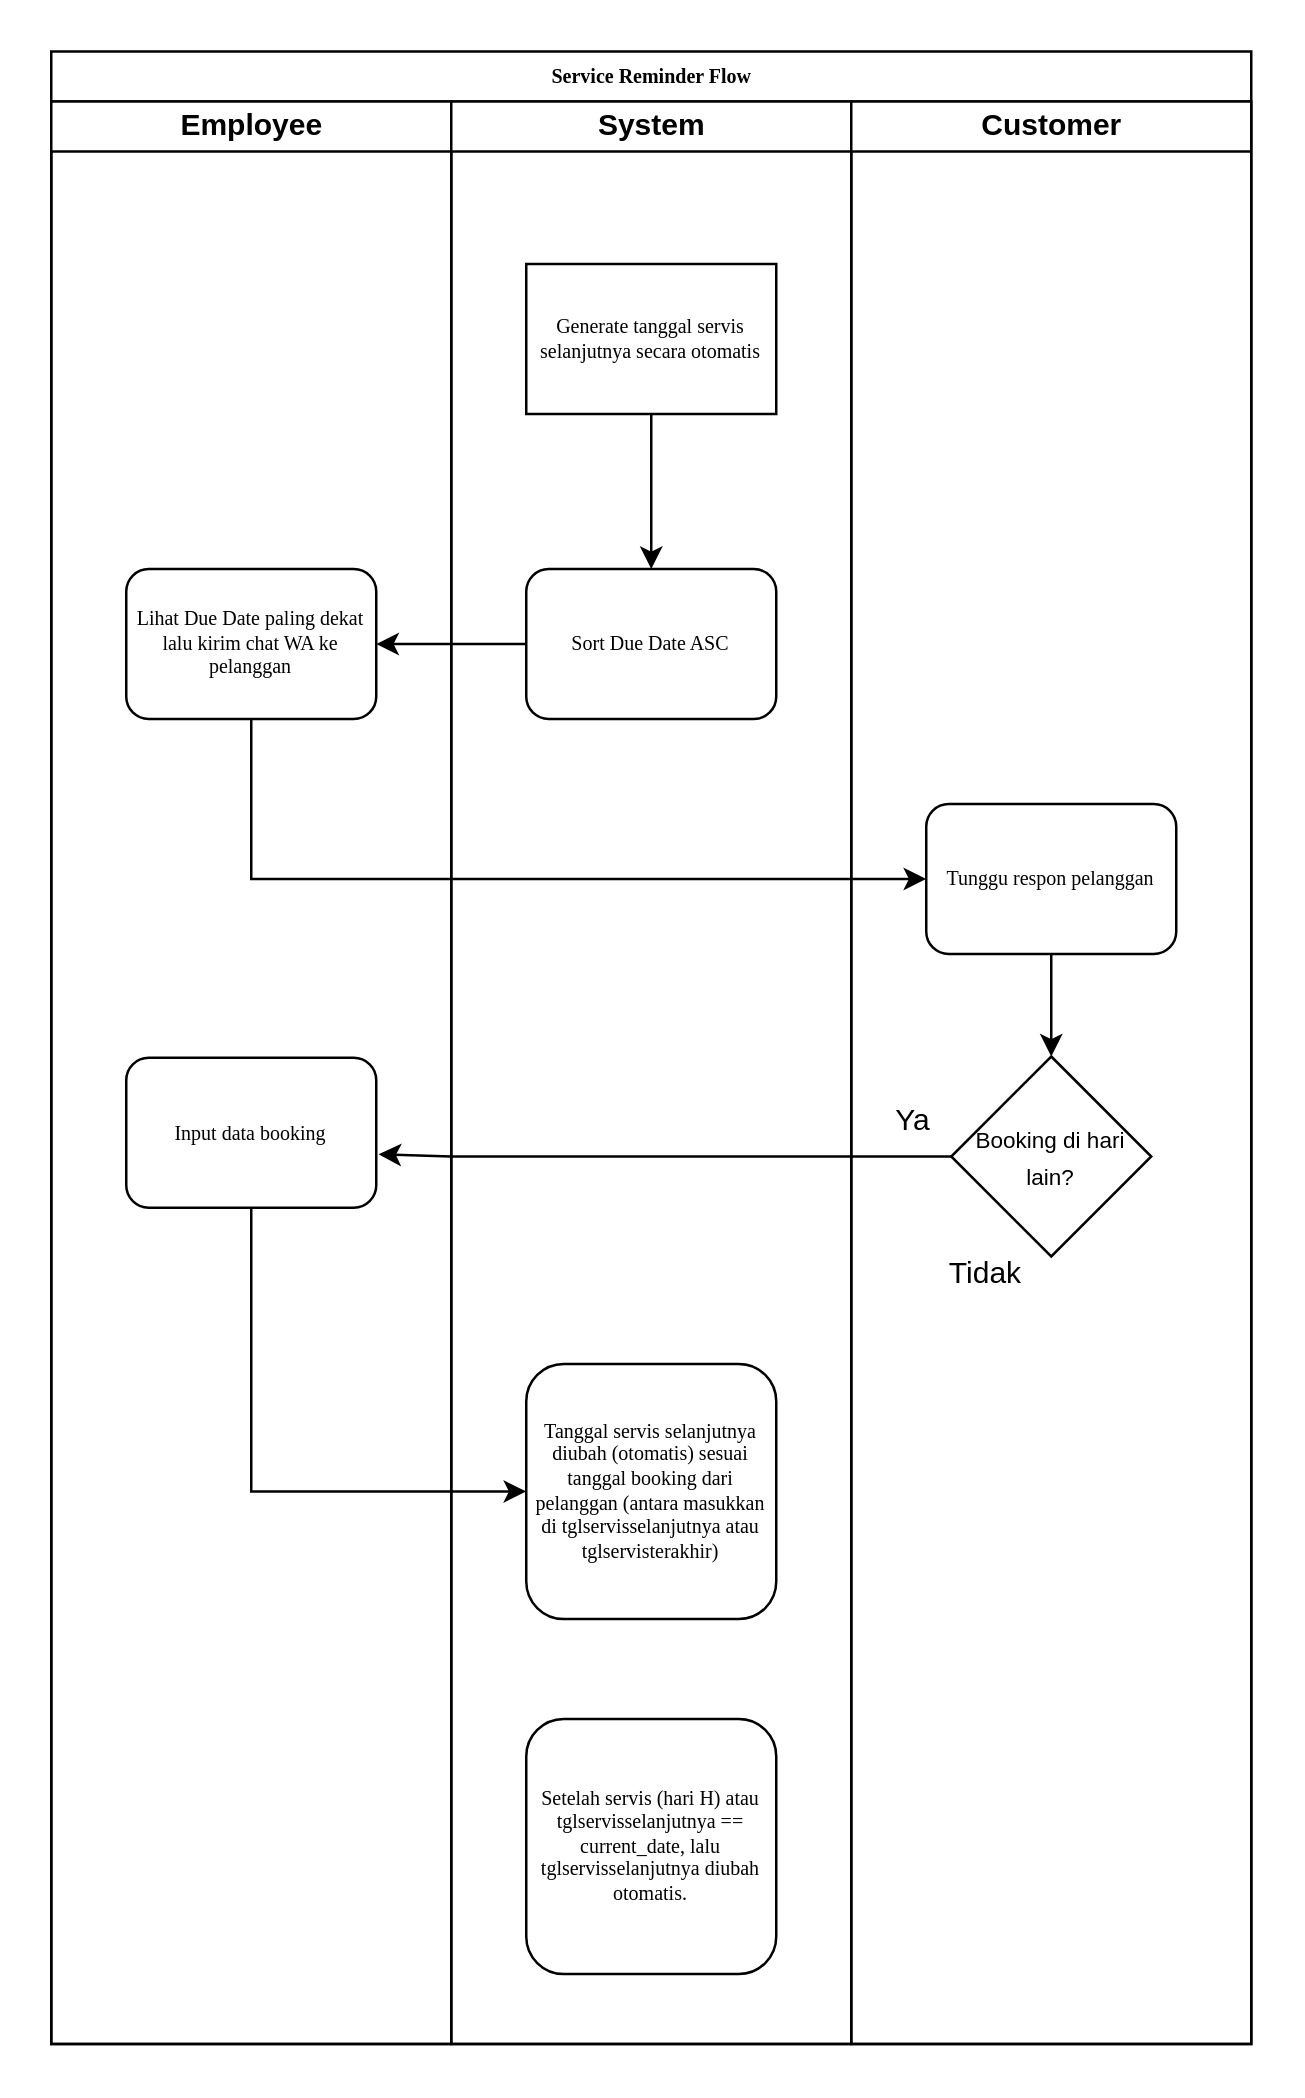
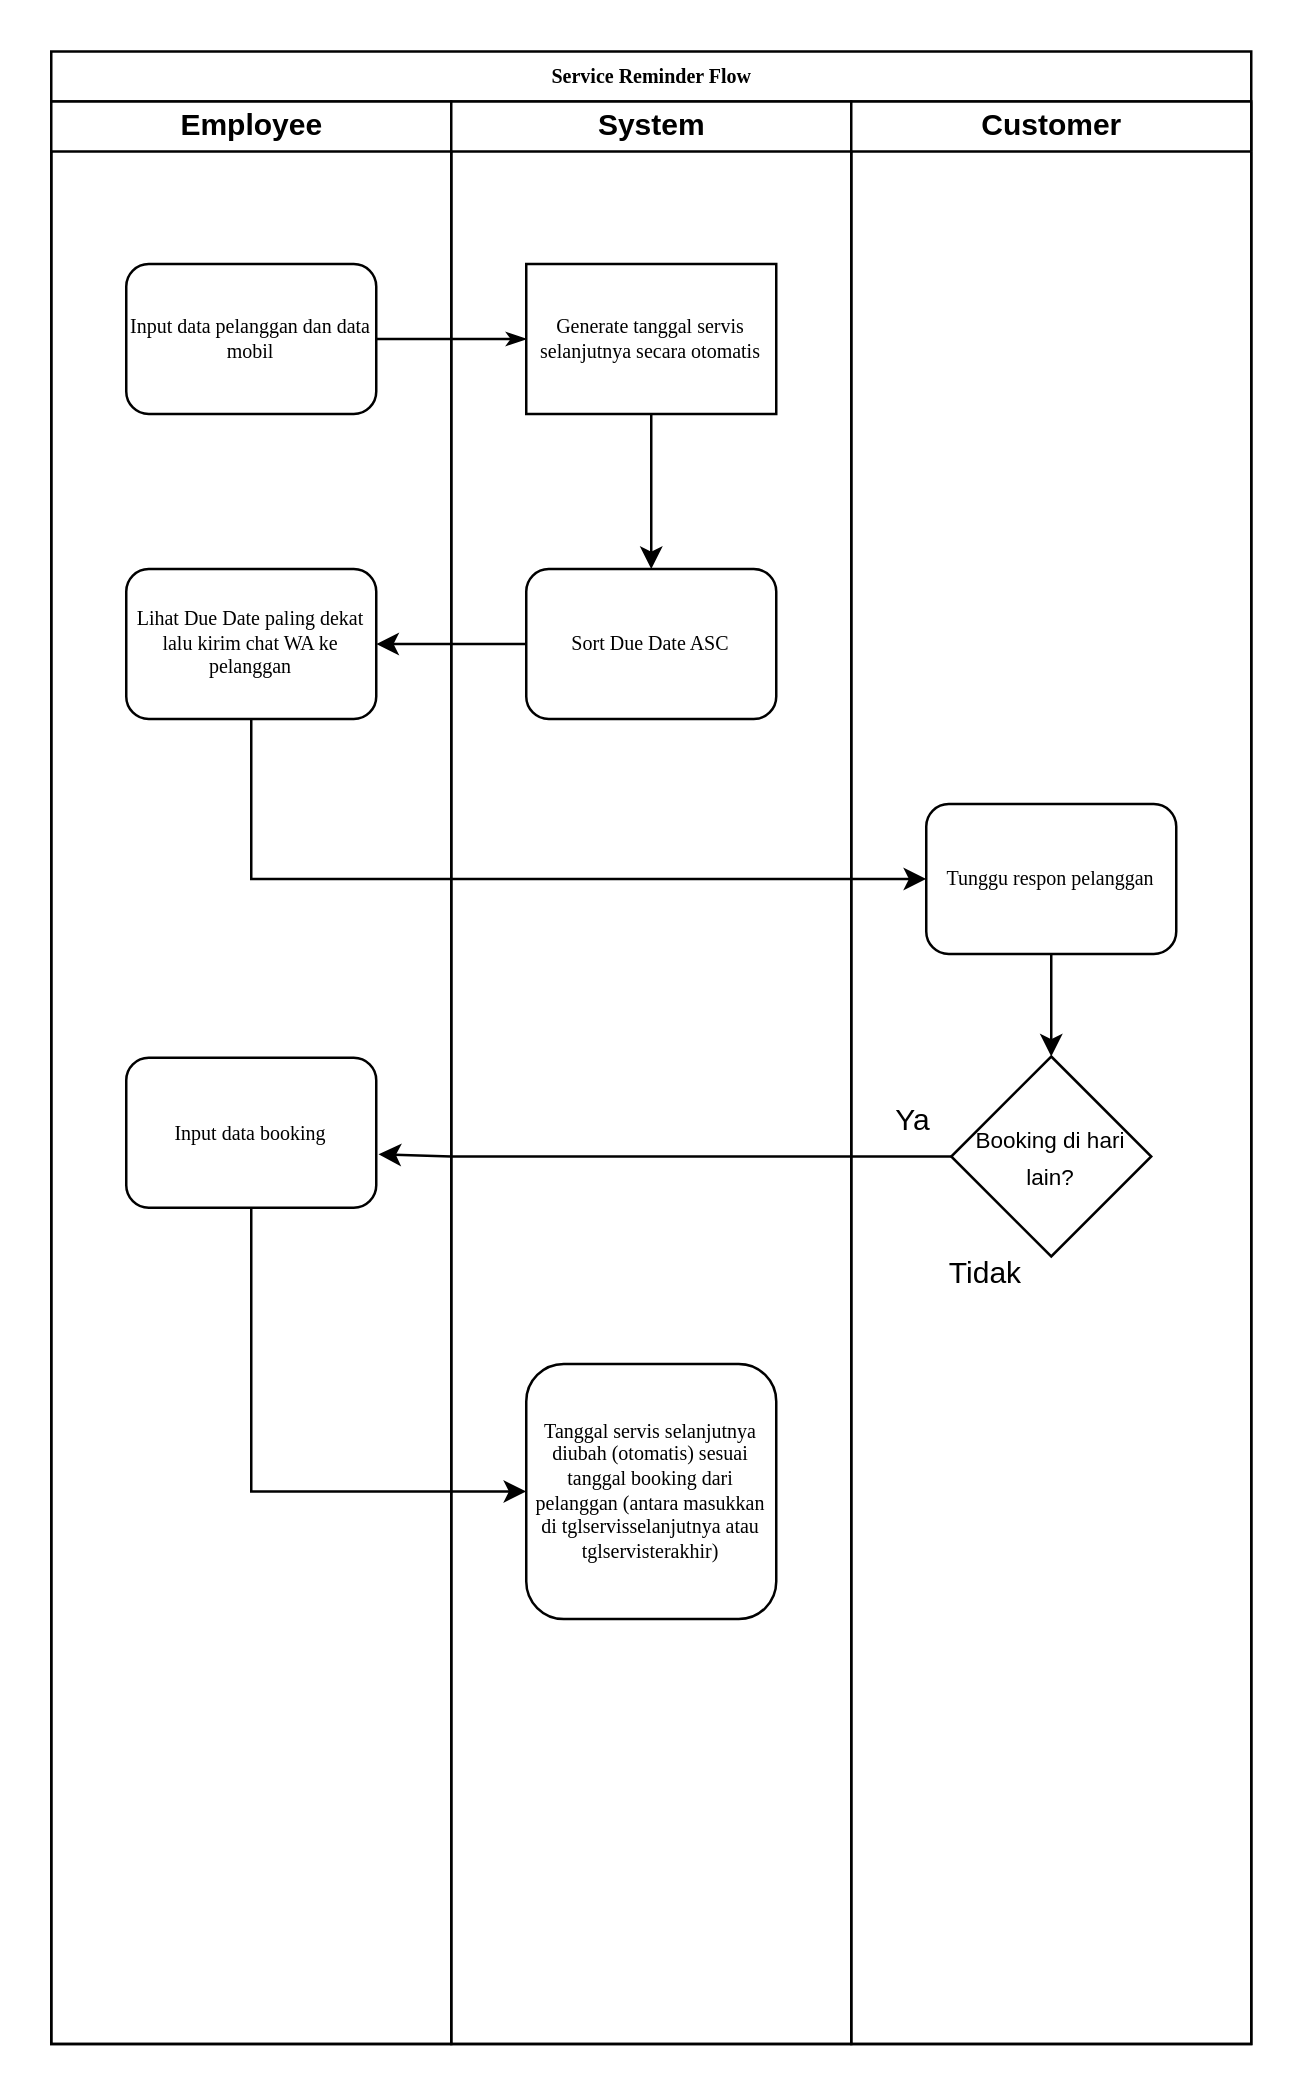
node "Input data pelanggan dan data mobil": added
edge "Input data pelanggan dan data mobil" -> "Generate tanggal servis selanjutnya secara otomatis": added
node "Setelah servis (hari H) atau tglservisselanjutnya == current_date, lalu tglservisselanjutnya diubah otomatis.": removed
